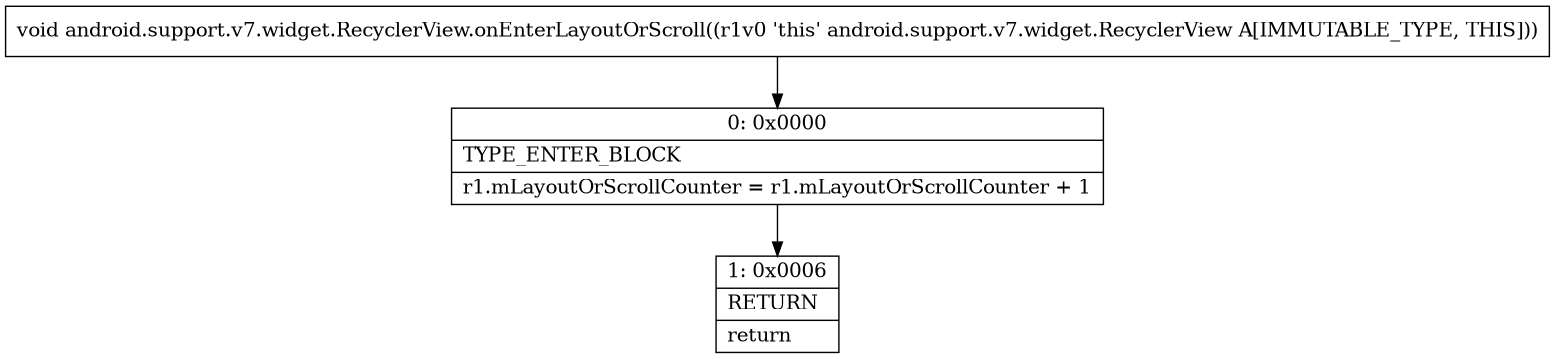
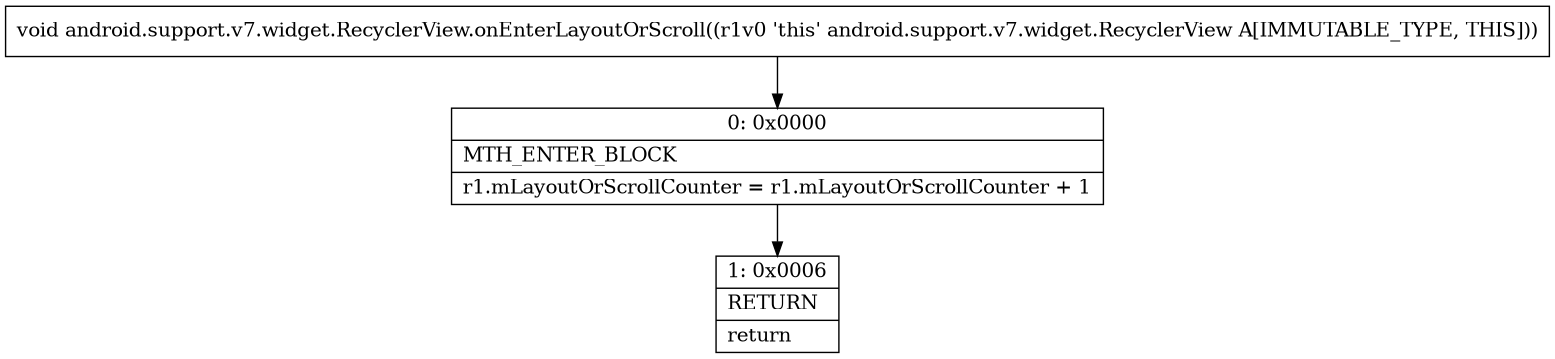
node "0: 0x0000": text "TYPE_ENTER_BLOCK" -> "MTH_ENTER_BLOCK"
